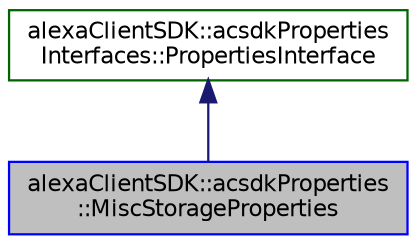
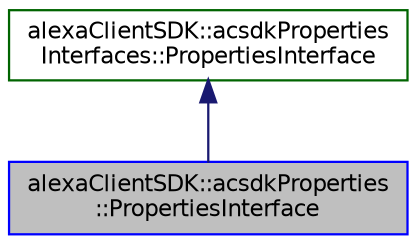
node "alexaClientSDK::acsdkProperties ::MiscStorageProperties": label "alexaClientSDK::acsdkProperties ::MiscStorageProperties" -> "alexaClientSDK::acsdkProperties ::PropertiesInterface"
